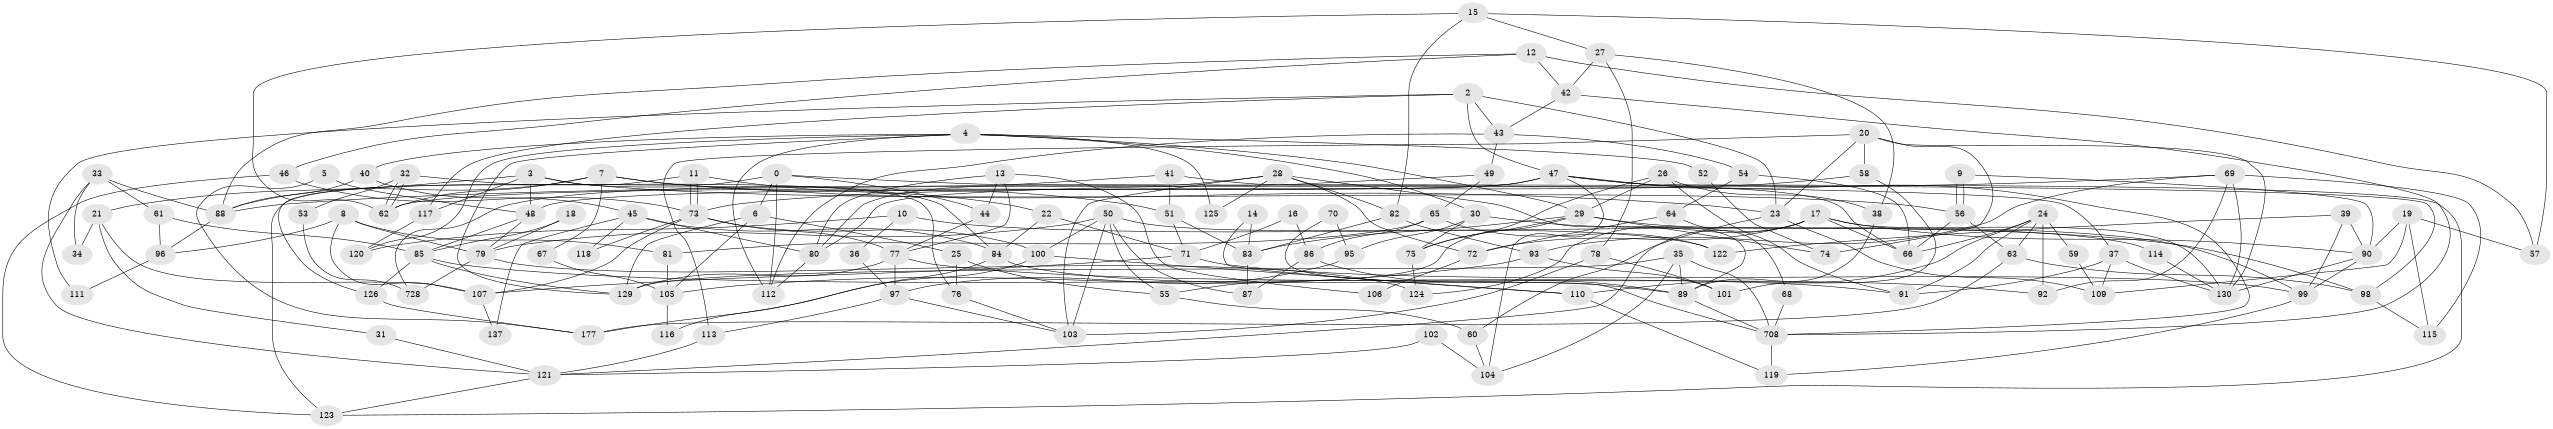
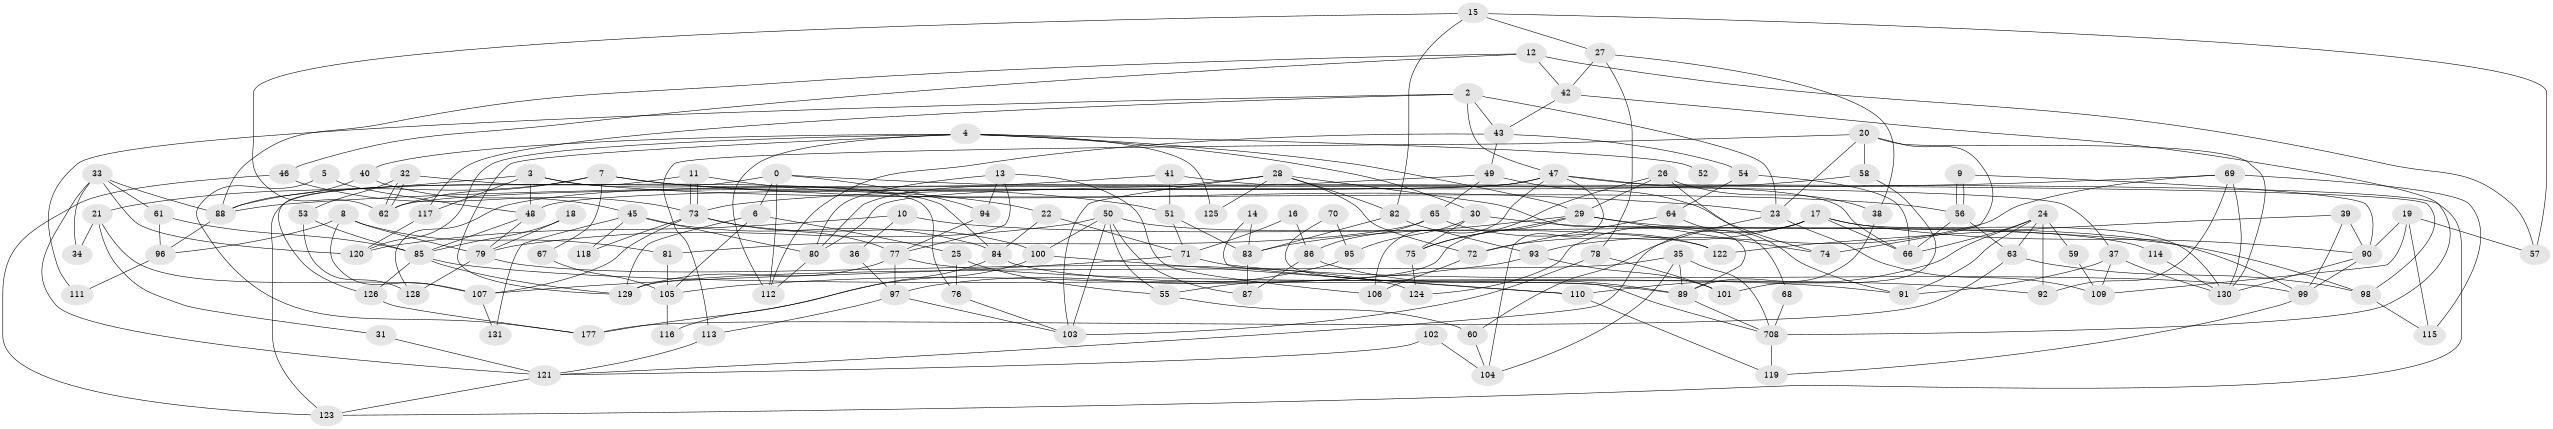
node "44": label "44" -> "94"
edge "47" -- "708": now "47" -- "106"
edge "52" -- "74": now "49" -- "74"
edge "53" -- "85": added
edge "33" -- "120": added
node "728": label "728" -> "128"
node "137": label "137" -> "131"
